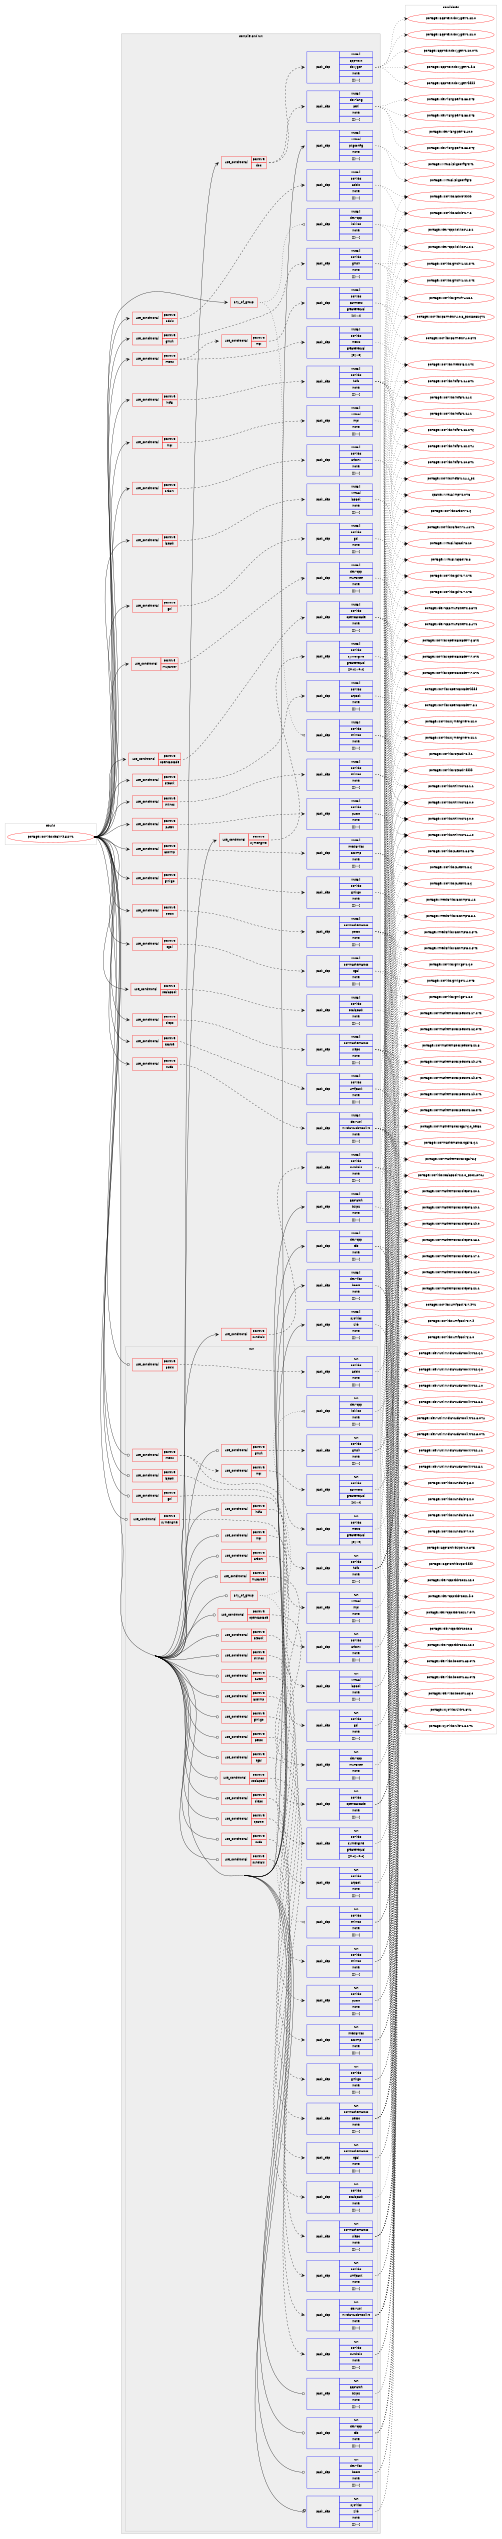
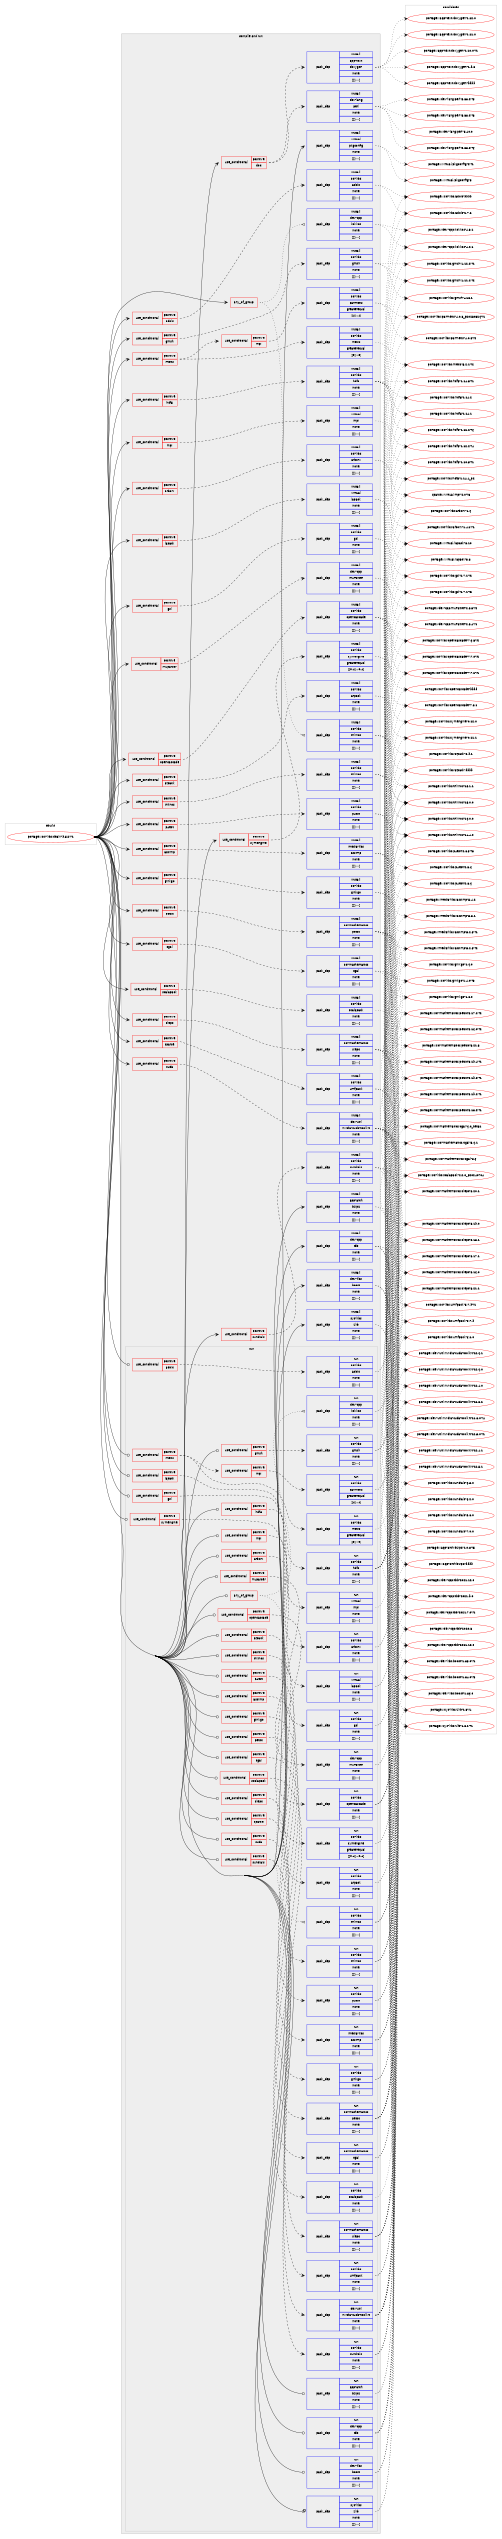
node "portage://sci-mathematics/slepc-3.19.1": removed
